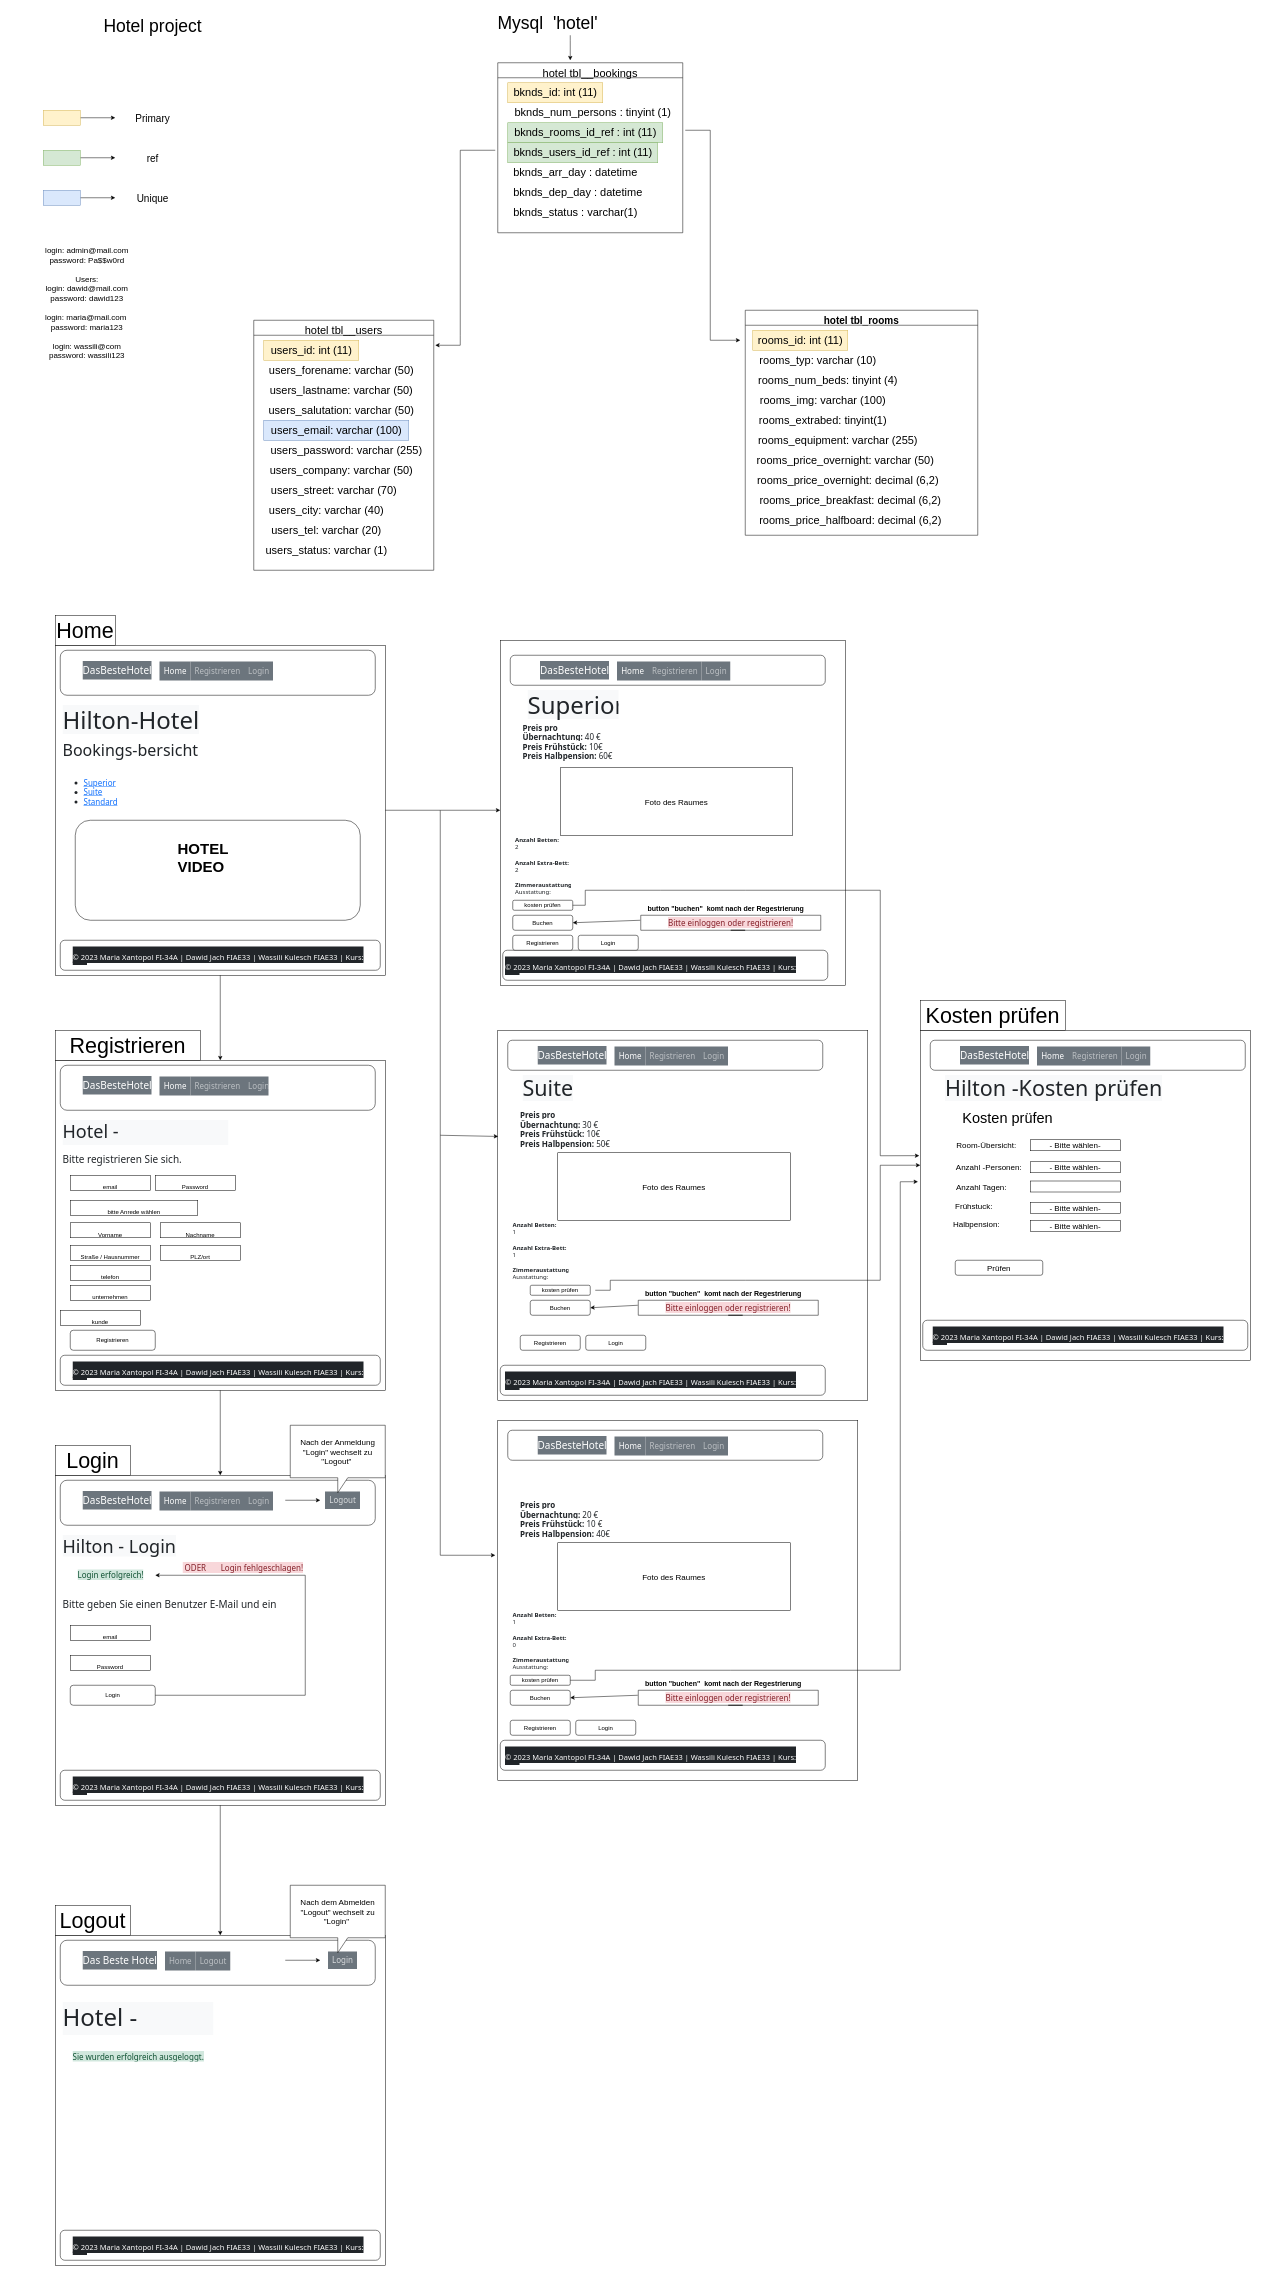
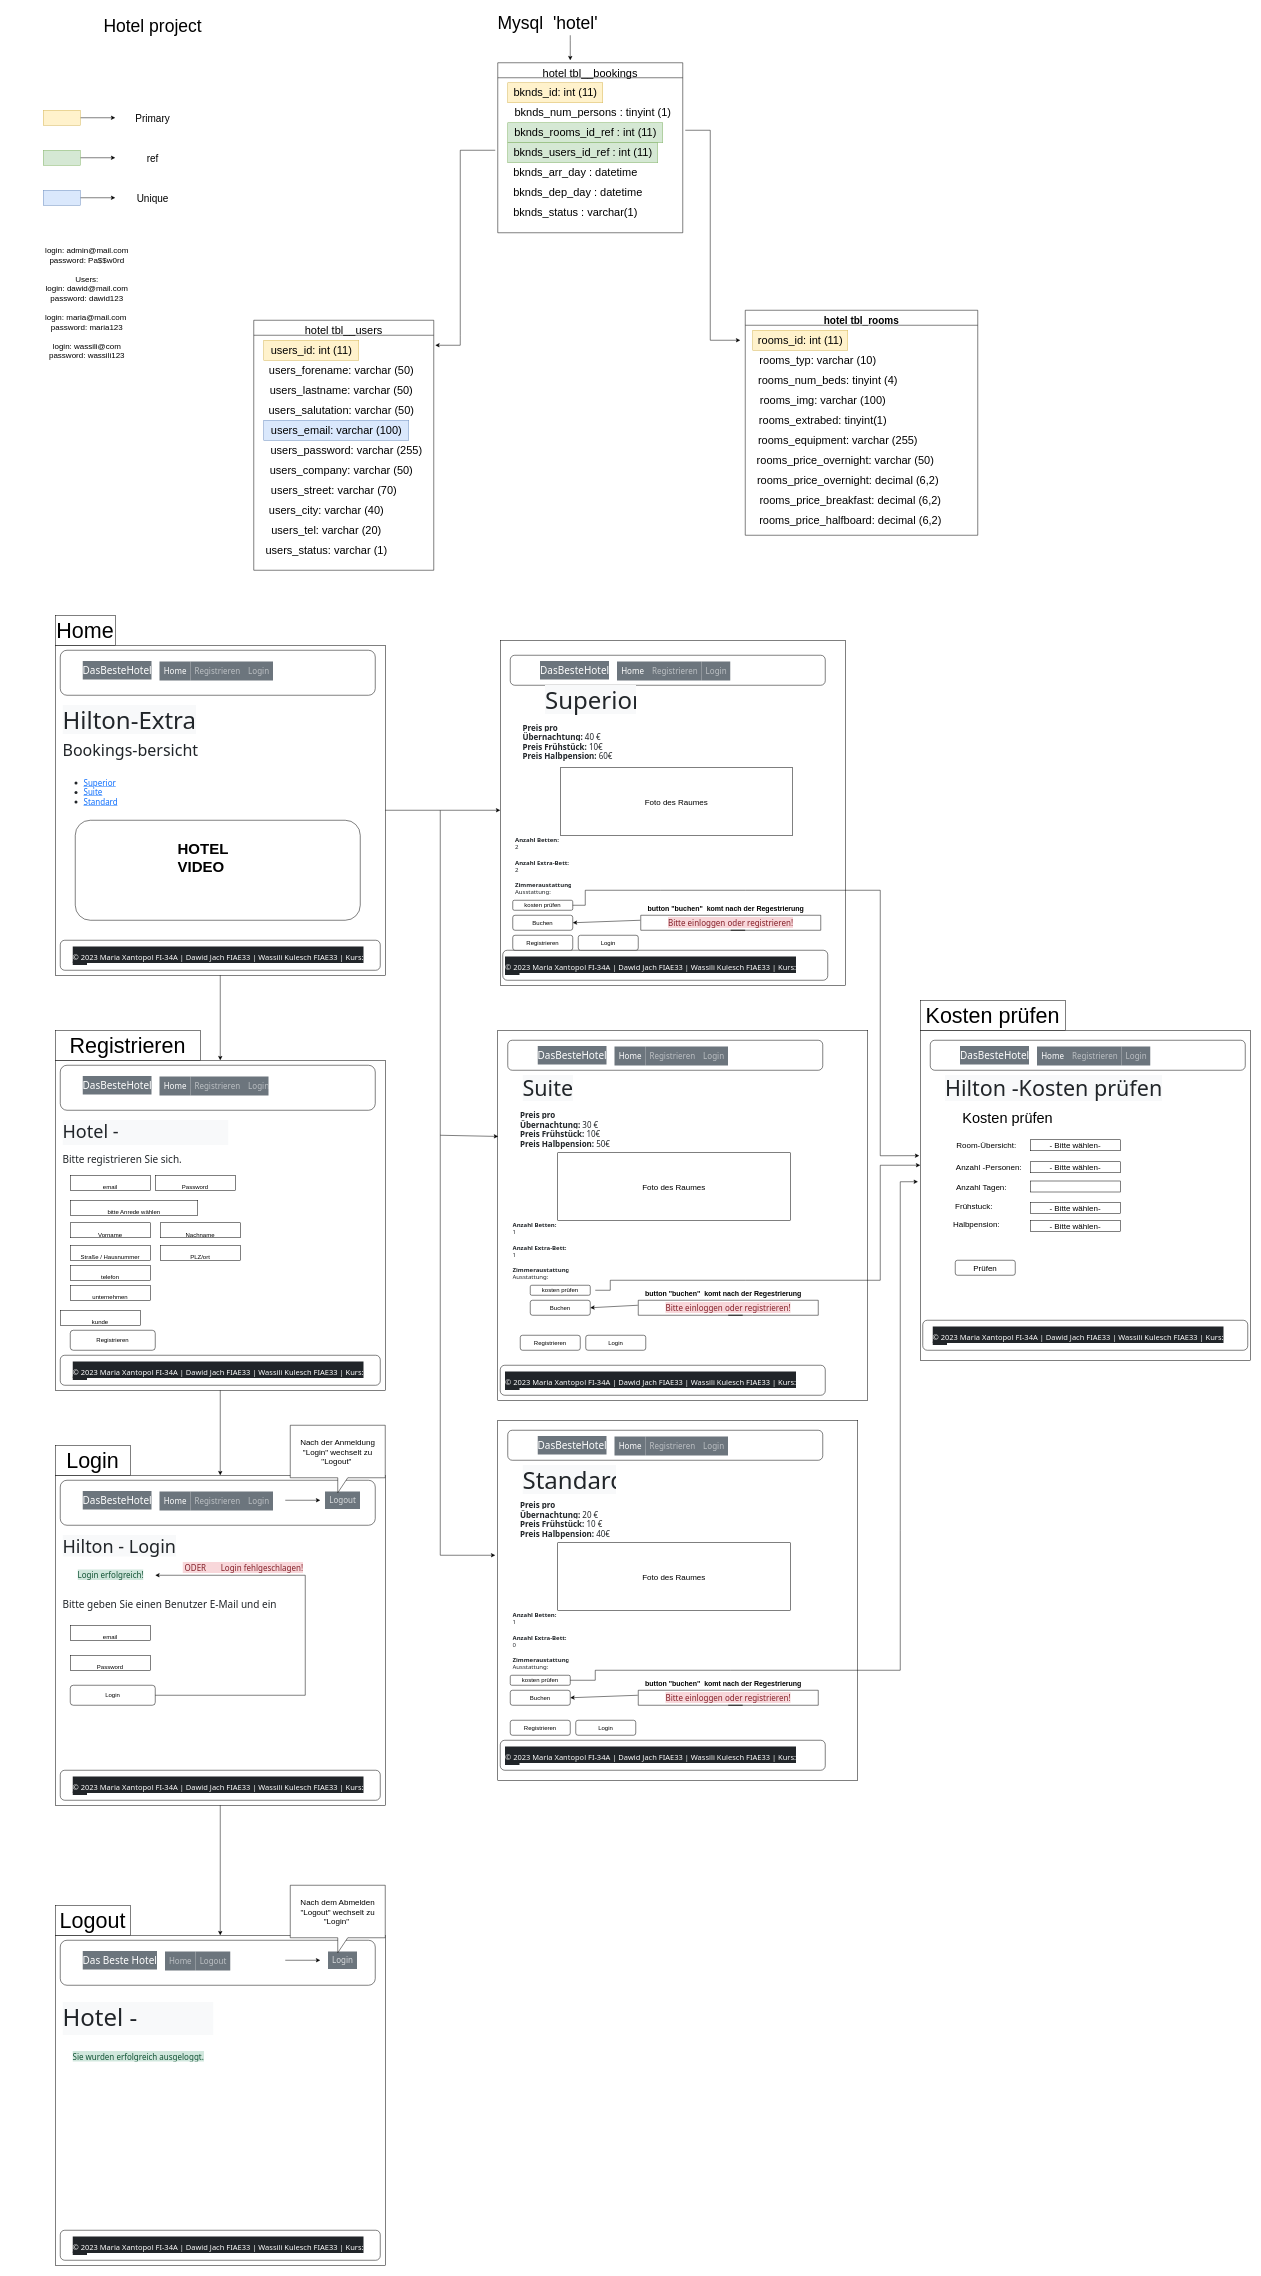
node "Superior": moved (573, 708) -> (590, 703)
node "Hilton-Hotel": label "Hilton-Hotel" -> "Hilton-Extra"
node "Prüfen": size 88x15 -> 60x15
node "Standard": added
